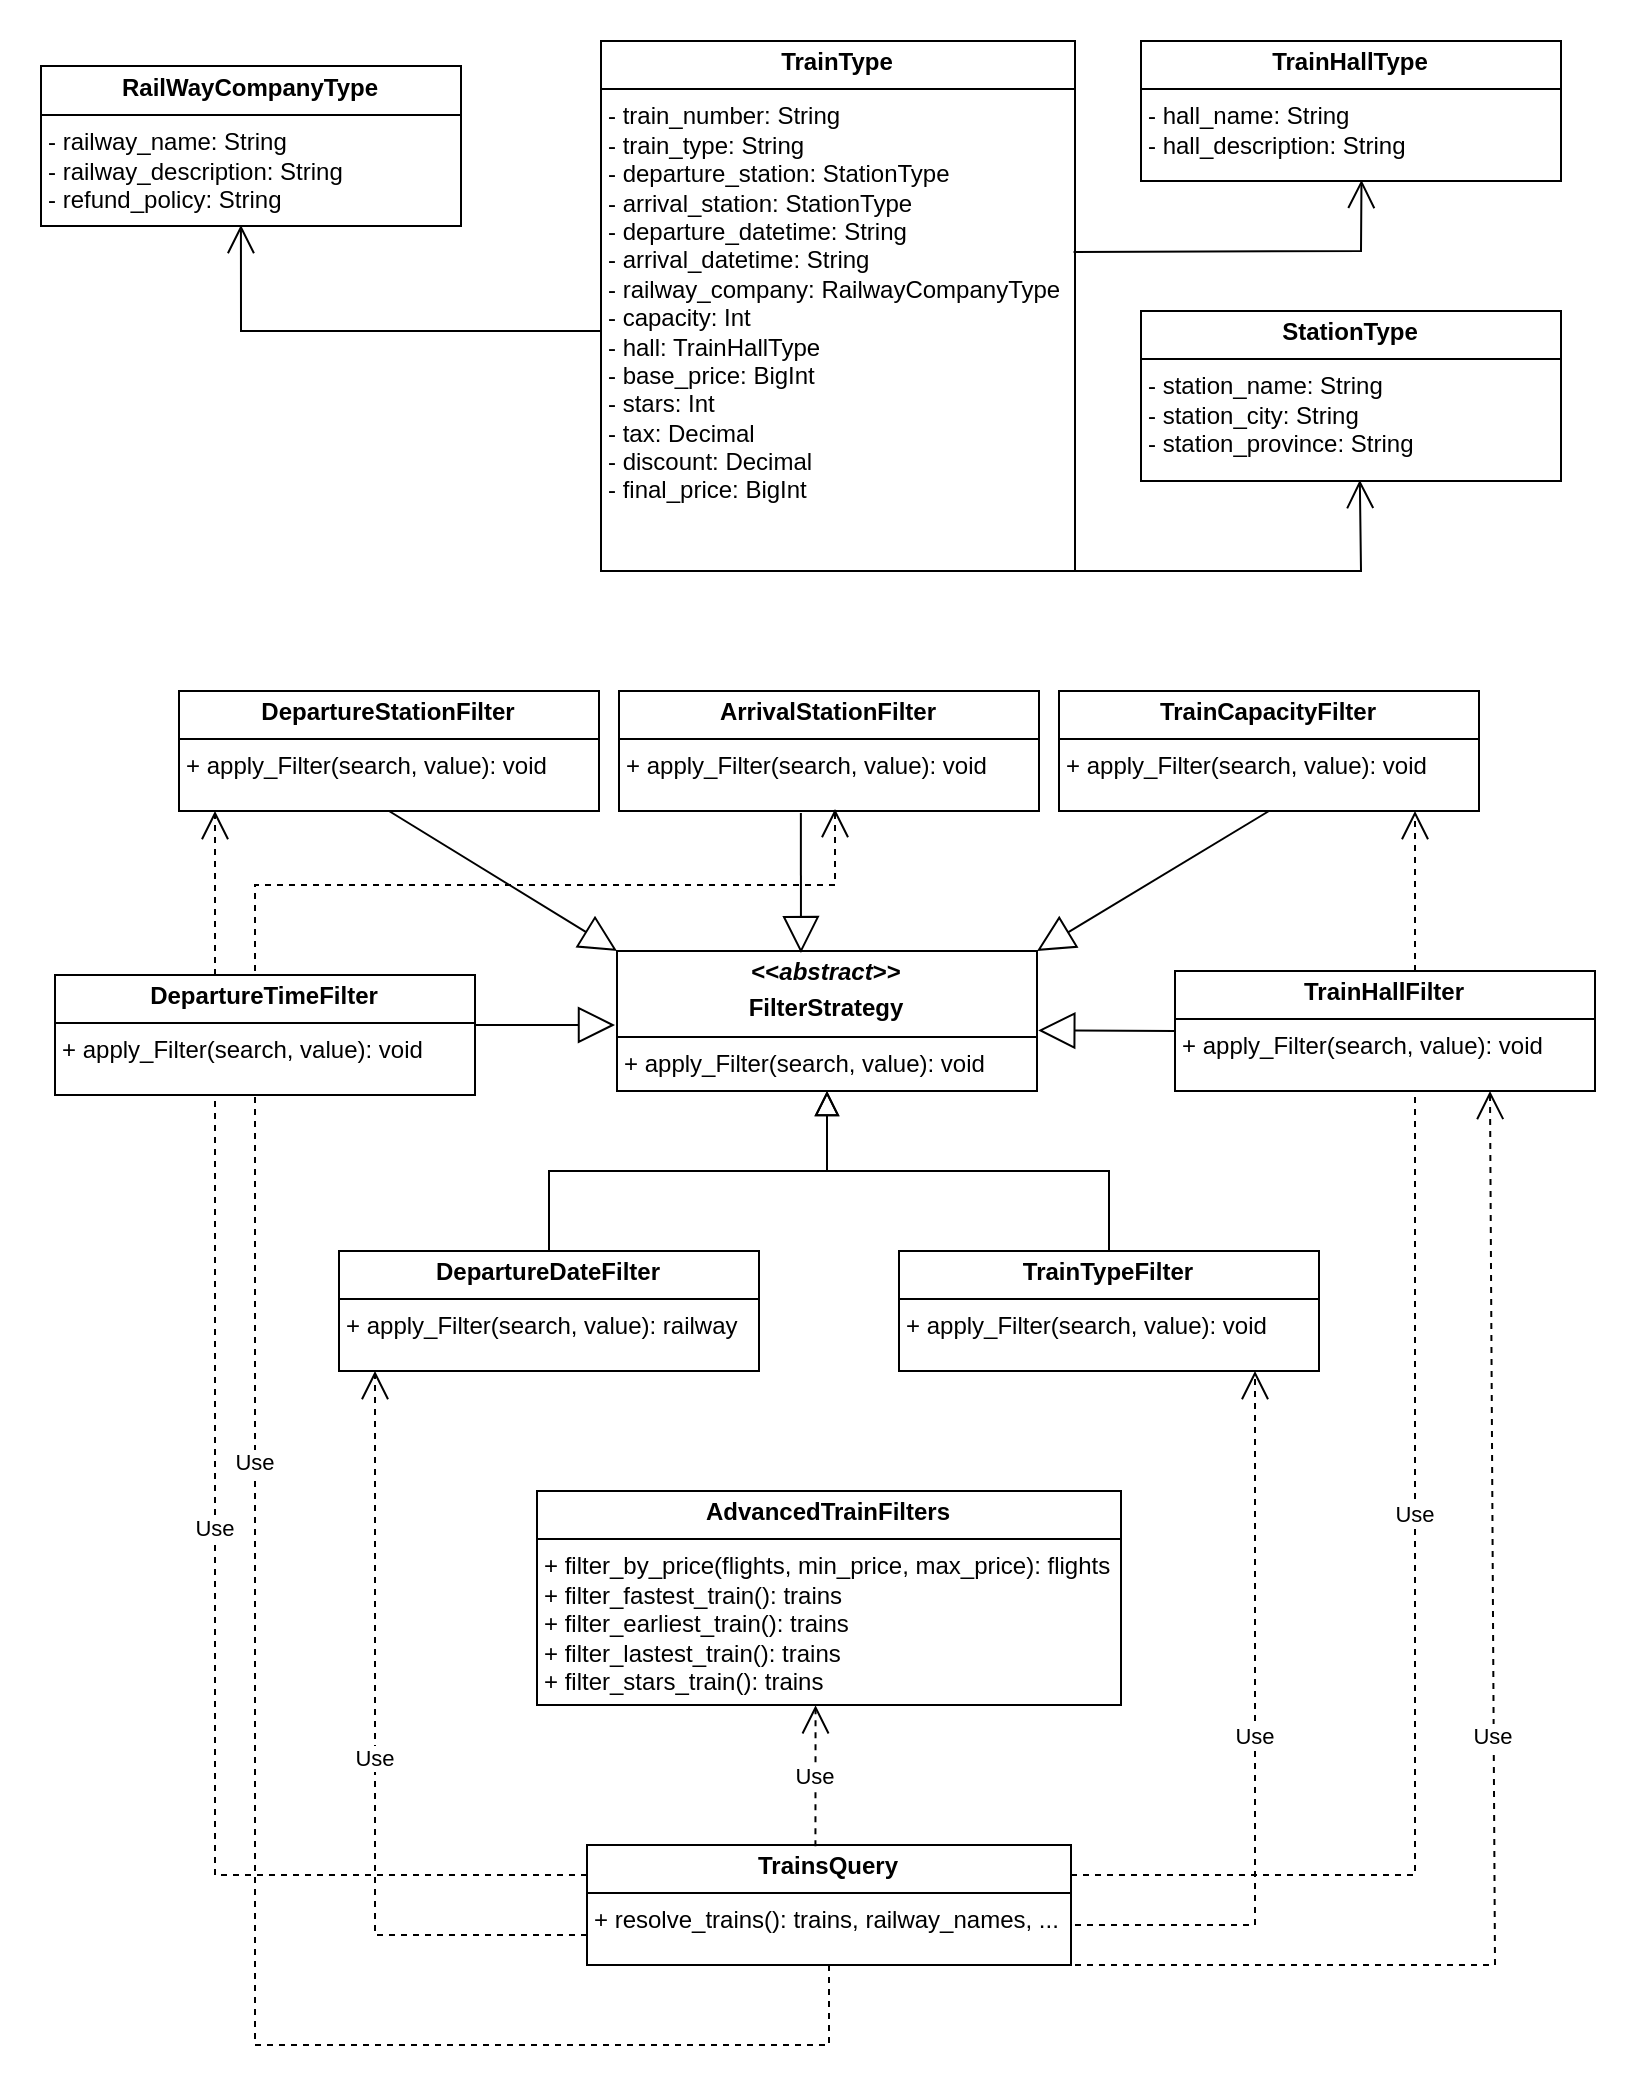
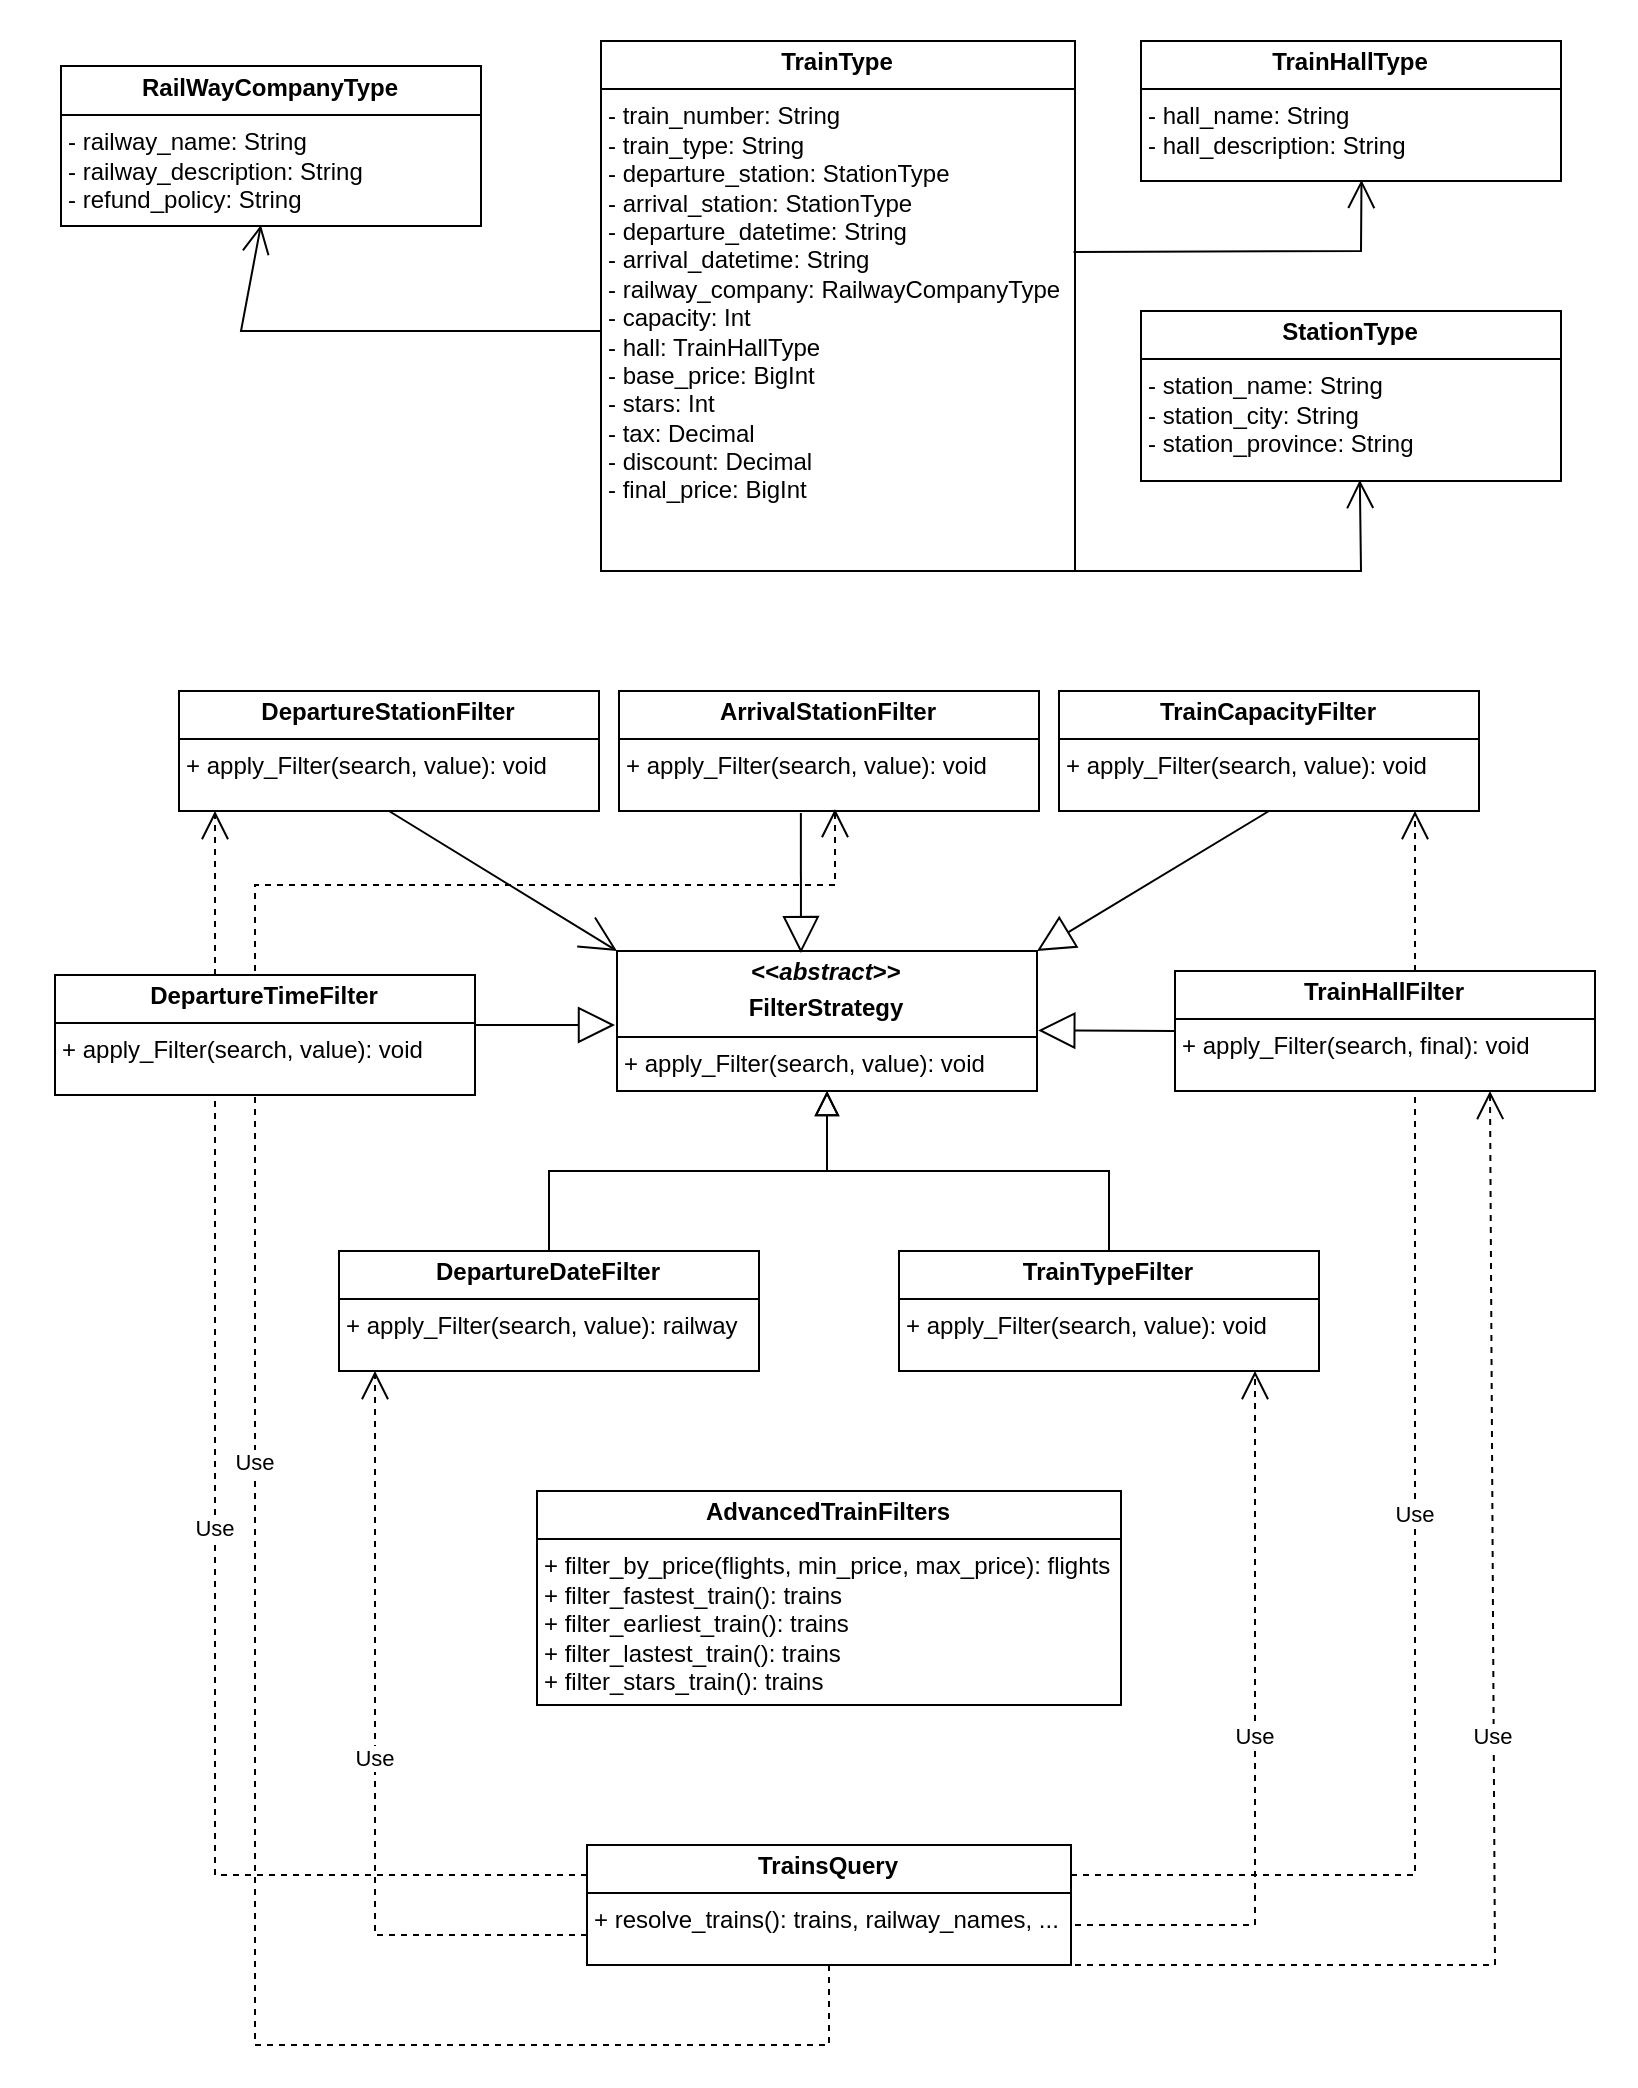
node "RailWayCompanyType - railway_name: String - railway_description: String - refund_policy: String": moved (251, 146) -> (271, 146)
edge "DepartureStationFilter + apply_Filter(search, value): void" -> "<<abstract>> FilterStrategy + apply_Filter(search, value): void": arrowhead block -> open
node "TrainHallFilter + apply_Filter(search, value): void": label "TrainHallFilter + apply_Filter(search, value): void" -> "TrainHallFilter + apply_Filter(search, final): void"
edge "TrainsQuery + resolve_trains(): trains, railway_names, ..." -> "AdvancedTrainFilters + filter_by_price(flights, min_price, max_price): flights + filter_fastest_train(): trains + filter_earliest_train(): trains + filter_lastest_train(): trains + filter_stars_train(): trains": removed, label "Use"
